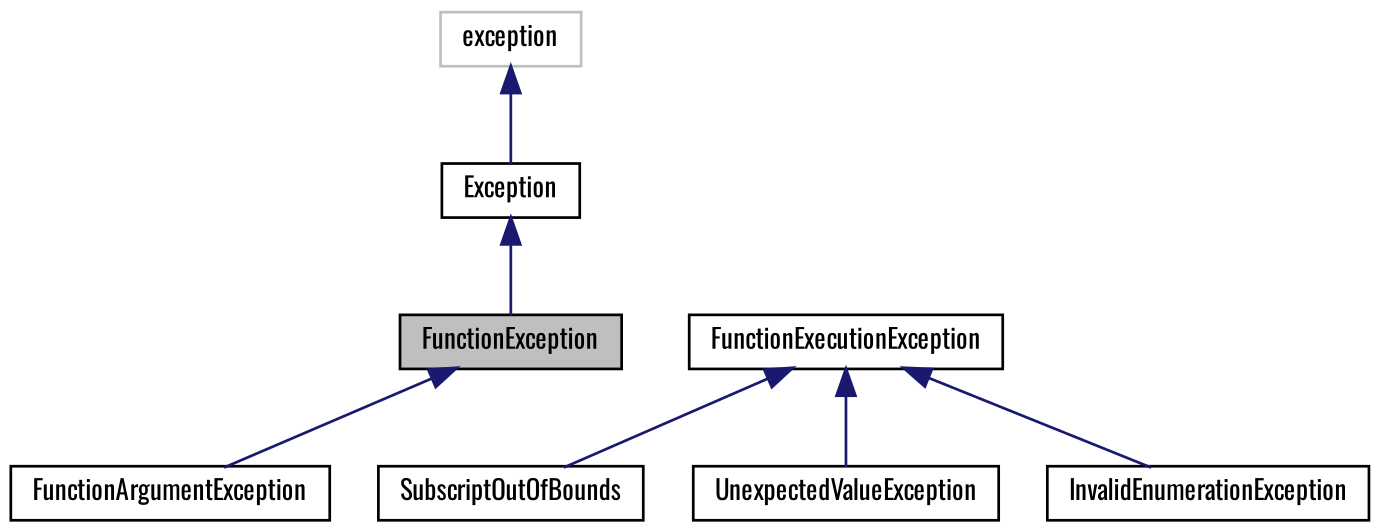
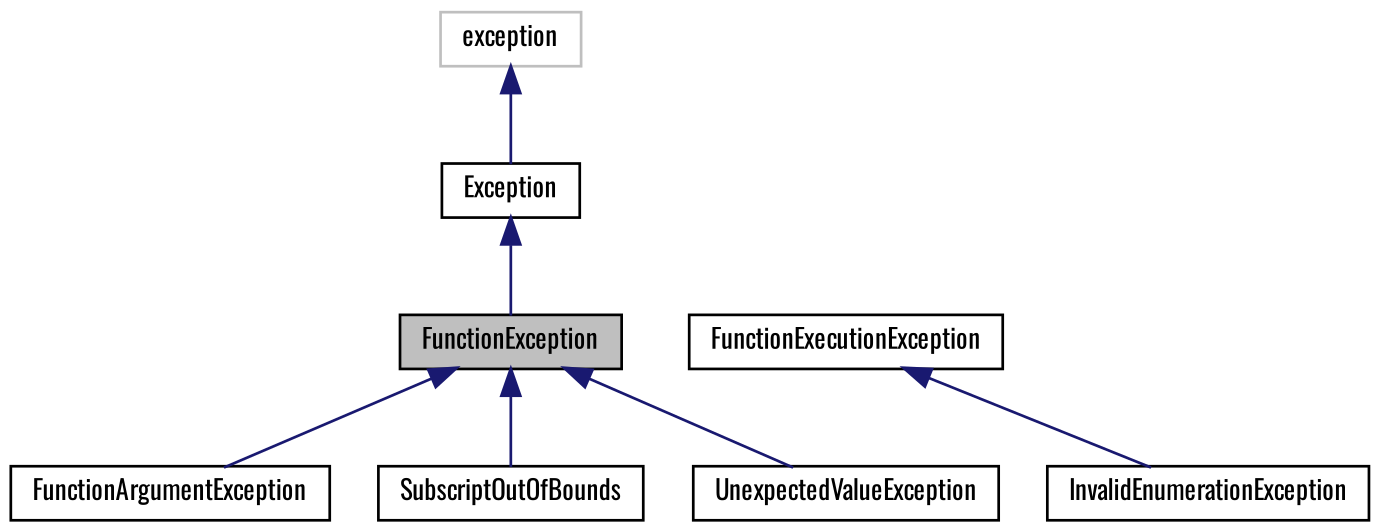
edge "SubscriptOutOfBounds" -> "FunctionExecutionException": now "SubscriptOutOfBounds" -> "FunctionException"
edge "UnexpectedValueException" -> "FunctionExecutionException": now "UnexpectedValueException" -> "FunctionException"
